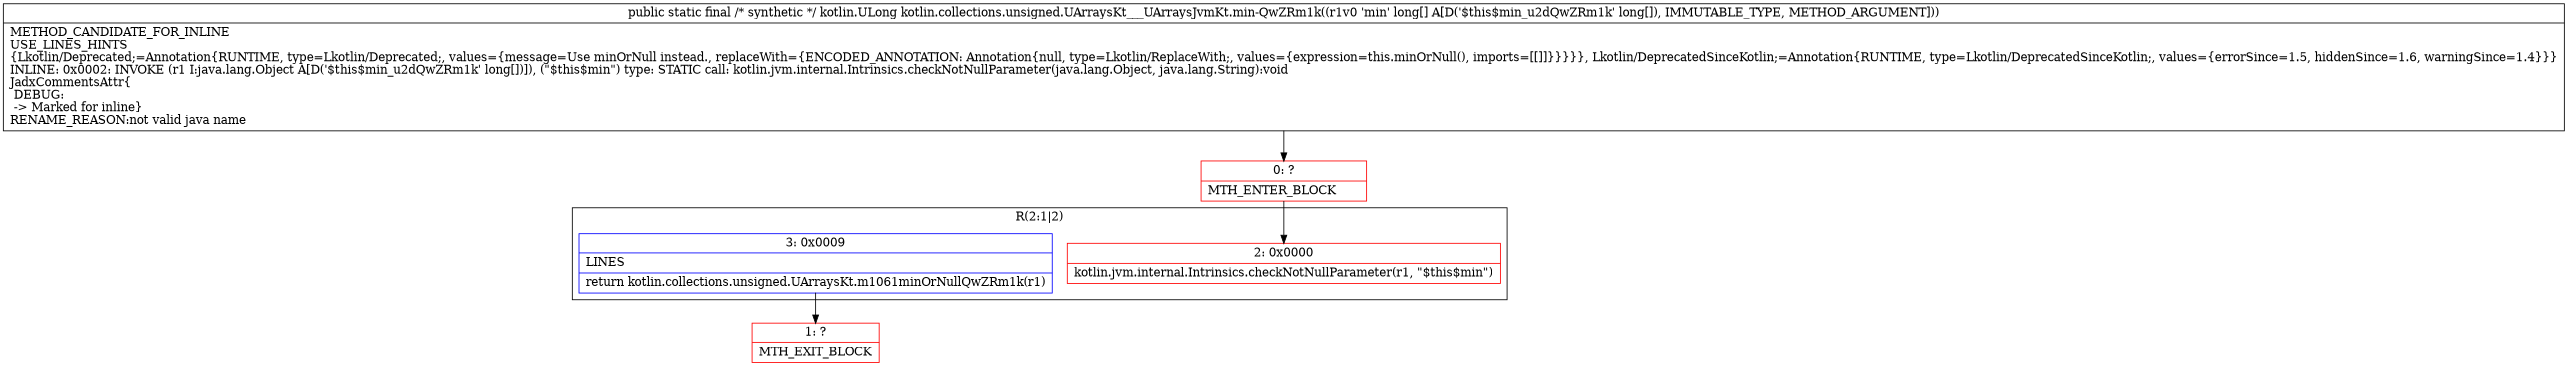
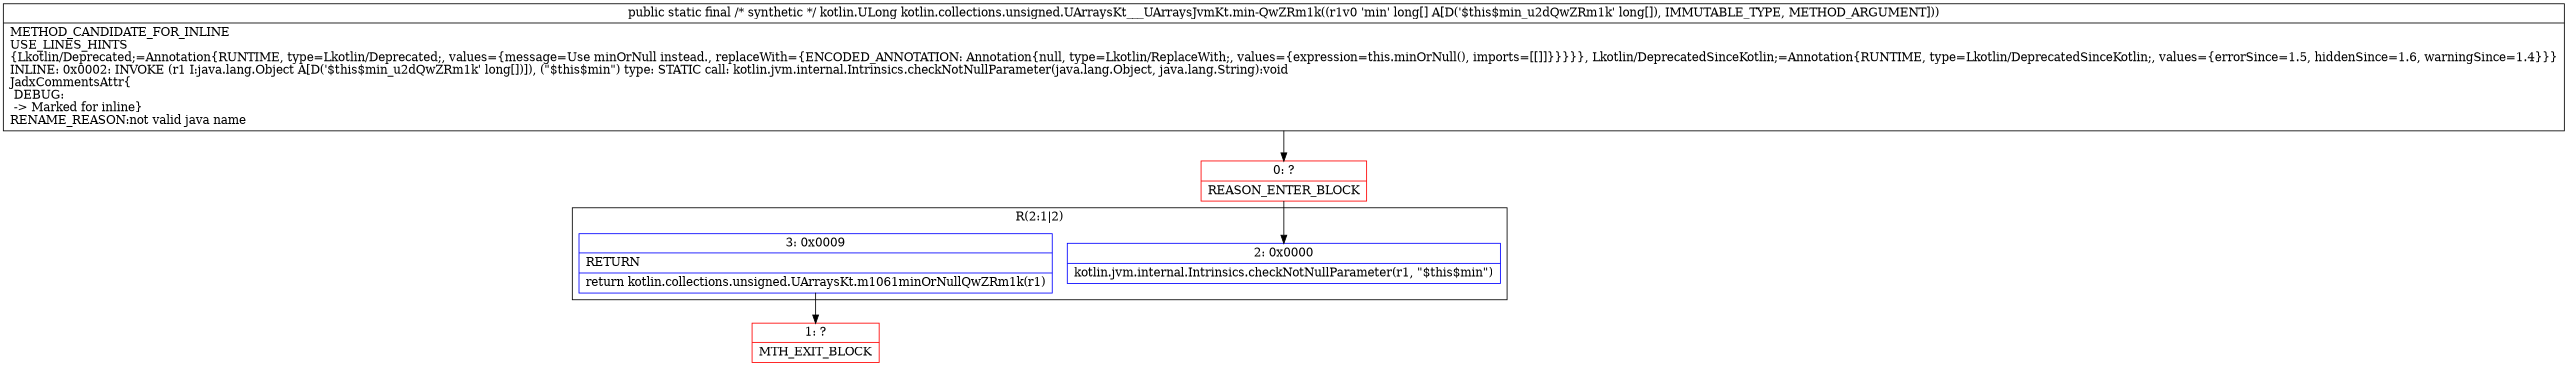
node "0: ?": text "MTH_ENTER_BLOCK" -> "REASON_ENTER_BLOCK"
node "3: 0x0009": text "LINES" -> "RETURN"
node "2: 0x0000": color red -> blue
